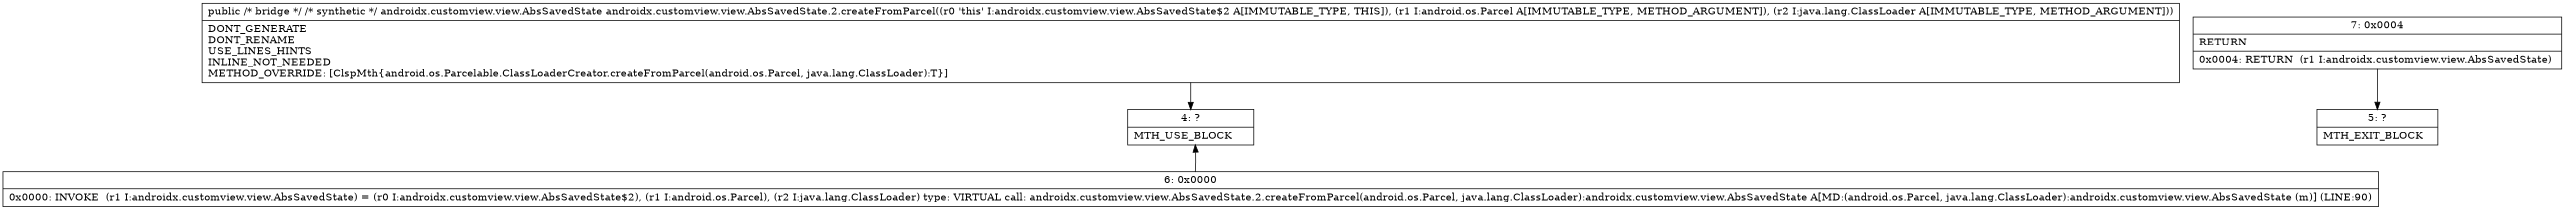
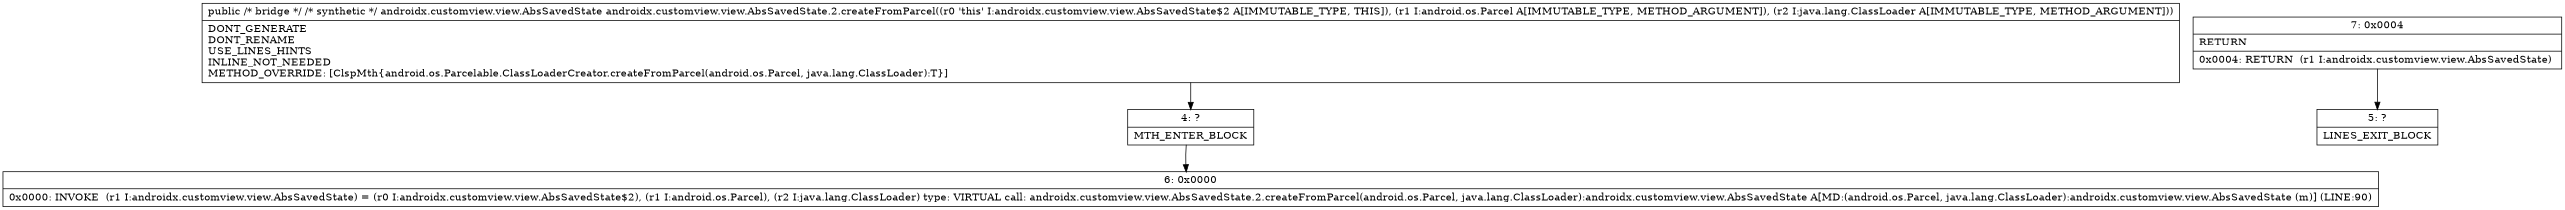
node "4: ?": text "MTH_USE_BLOCK" -> "MTH_ENTER_BLOCK"
node "5: ?": text "MTH_EXIT_BLOCK" -> "LINES_EXIT_BLOCK"
edge "6: 0x0000" -> "4: ?": reversed
